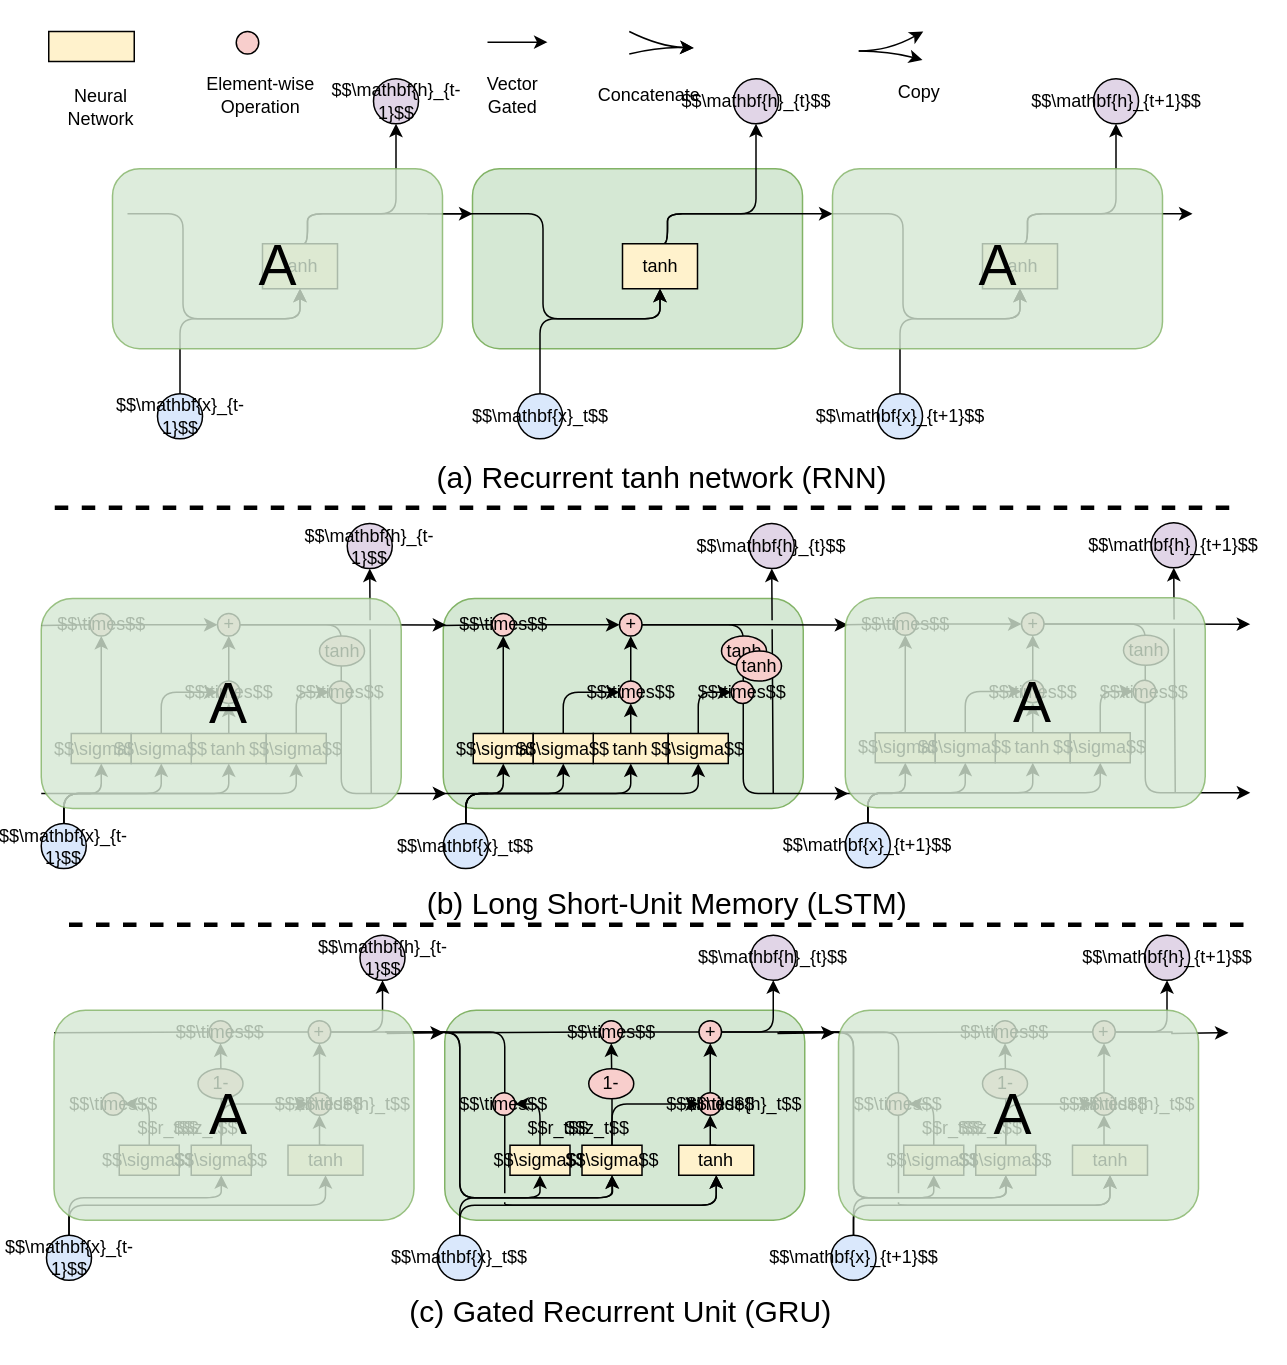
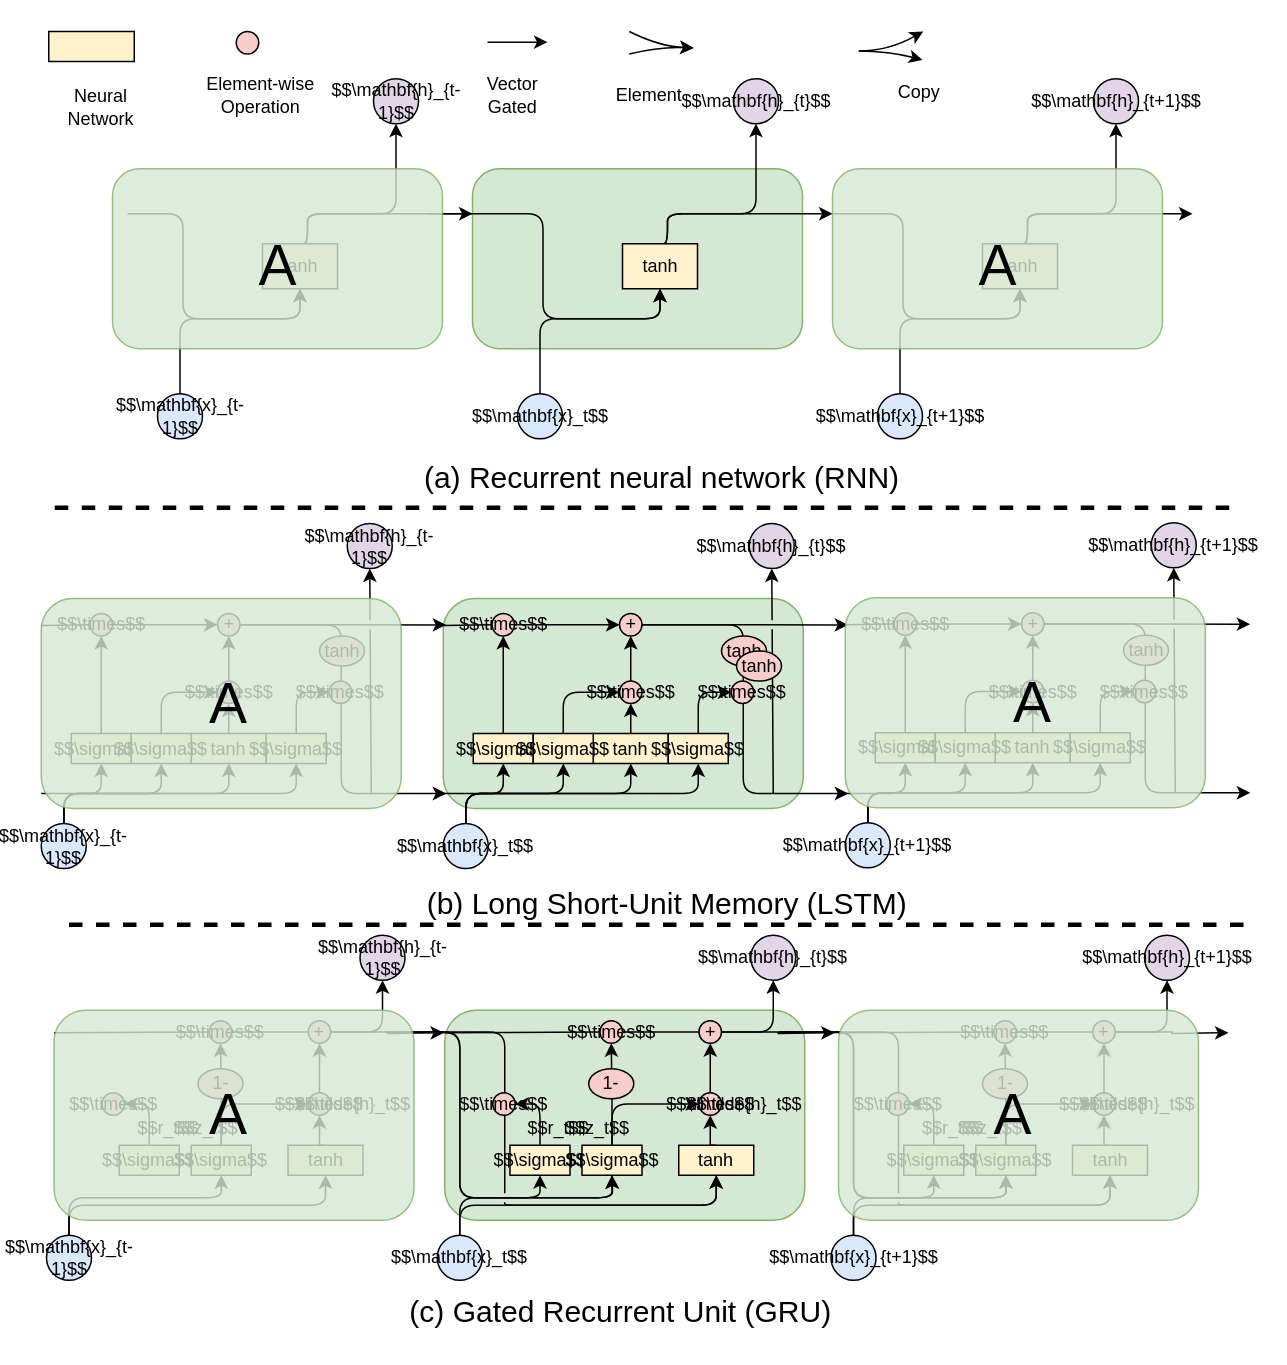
node "Concatenate": label "Concatenate" -> "Element"
node "(a) Recurrent tanh network (RNN)": label "(a) Recurrent tanh network (RNN)" -> "(a) Recurrent neural network (RNN)"
